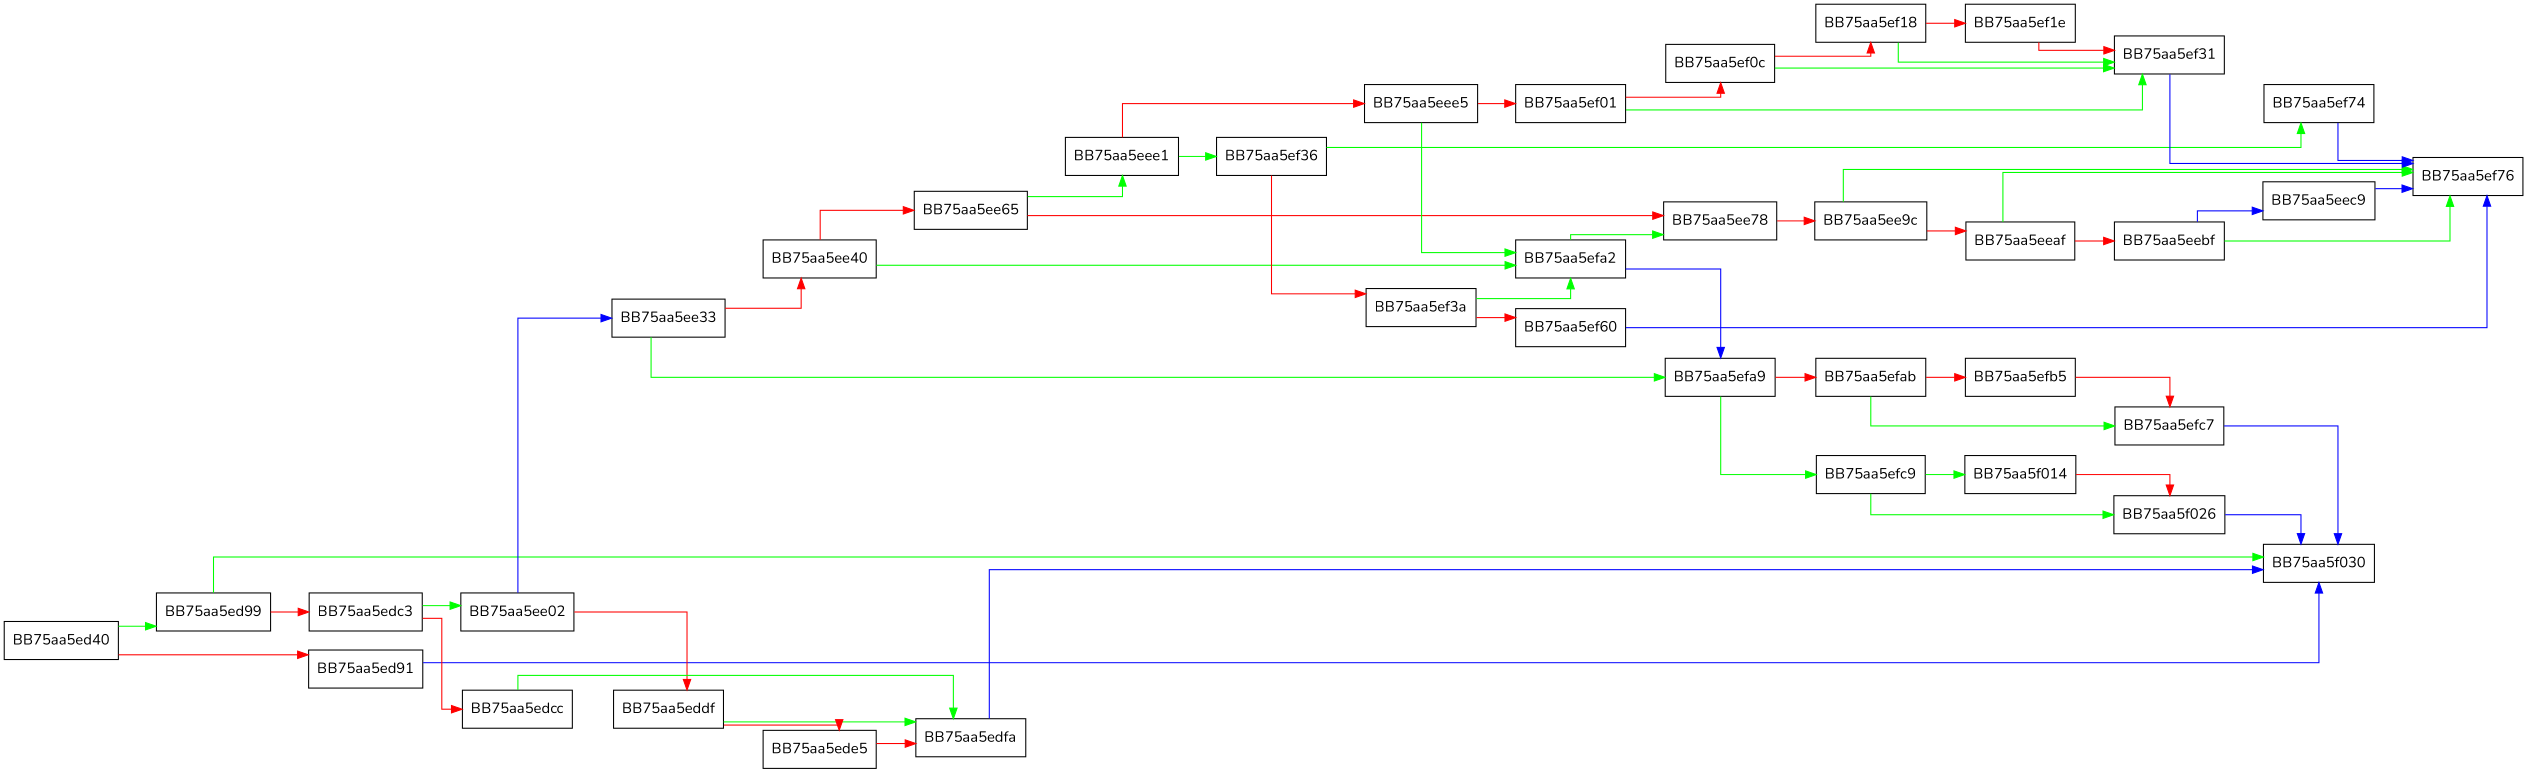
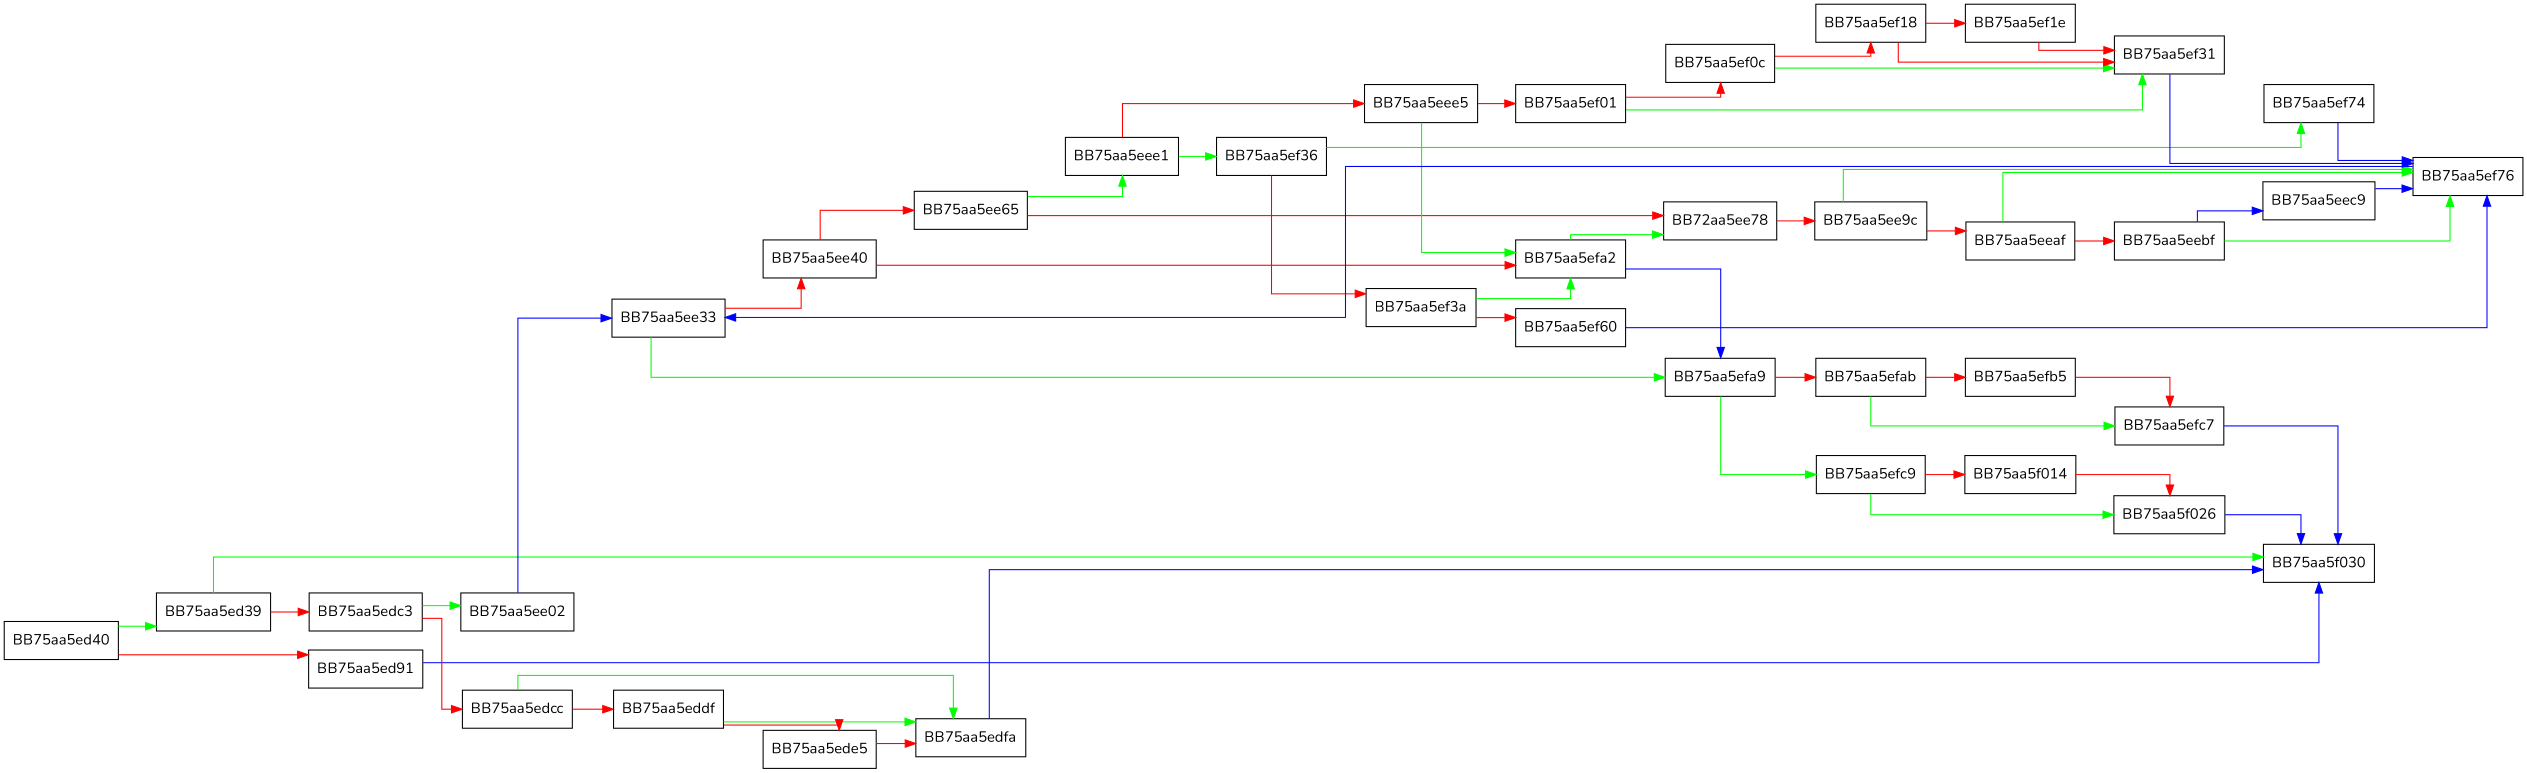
edge "BB75aa5ef18" -> "BB75aa5ef31": color green -> red
edge "BB75aa5ef76" -> "BB75aa5ee33": added
node "BB75aa5ee78": label "BB75aa5ee78" -> "BB72aa5ee78"
edge "BB75aa5ee40" -> "BB75aa5efa2": color green -> red
edge "BB75aa5efc9" -> "BB75aa5f014": color green -> red
node "BB75aa5ed99": label "BB75aa5ed99" -> "BB75aa5ed39"
edge "BB75aa5ee02" -> "BB75aa5eddf": now "BB75aa5edcc" -> "BB75aa5eddf"
